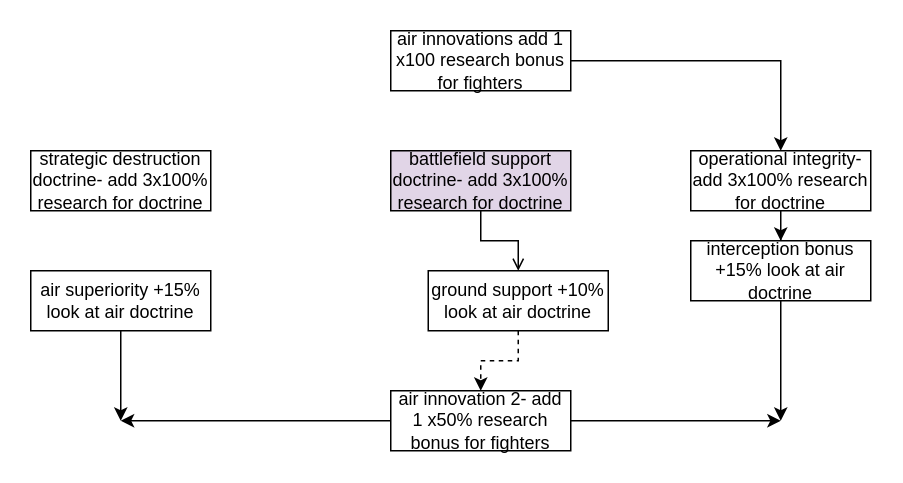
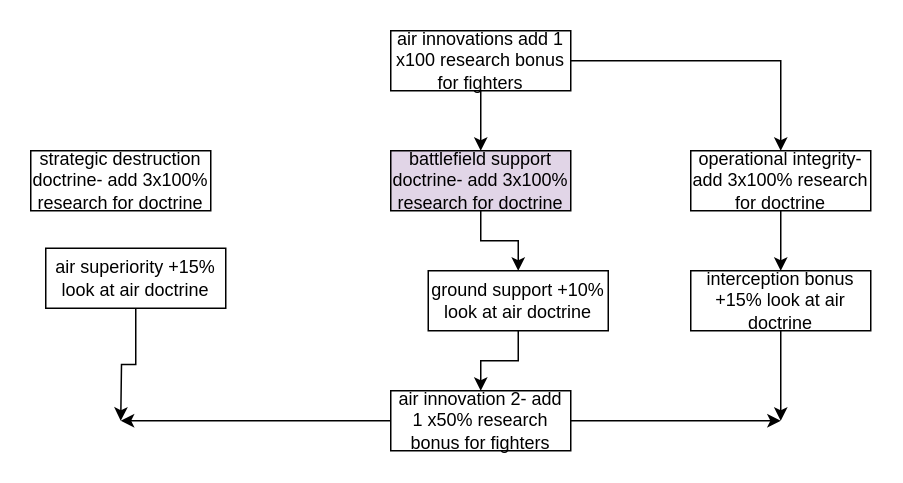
edge "air innovations add 1 x100 research bonus for fighters" -> "battlefield support doctrine- add 3x100% research for doctrine": added
edge "battlefield support doctrine- add 3x100% research for doctrine" -> "ground support +10% look at air doctrine": arrowhead open -> classic
node "interception bonus +15% look at air doctrine": moved (781, 271) -> (781, 301)
node "air superiority +15% look at air doctrine": moved (121, 301) -> (136, 278)
edge "ground support +10% look at air doctrine" -> "air innovation 2- add 1 x50% research bonus for fighters": style dashed -> solid
